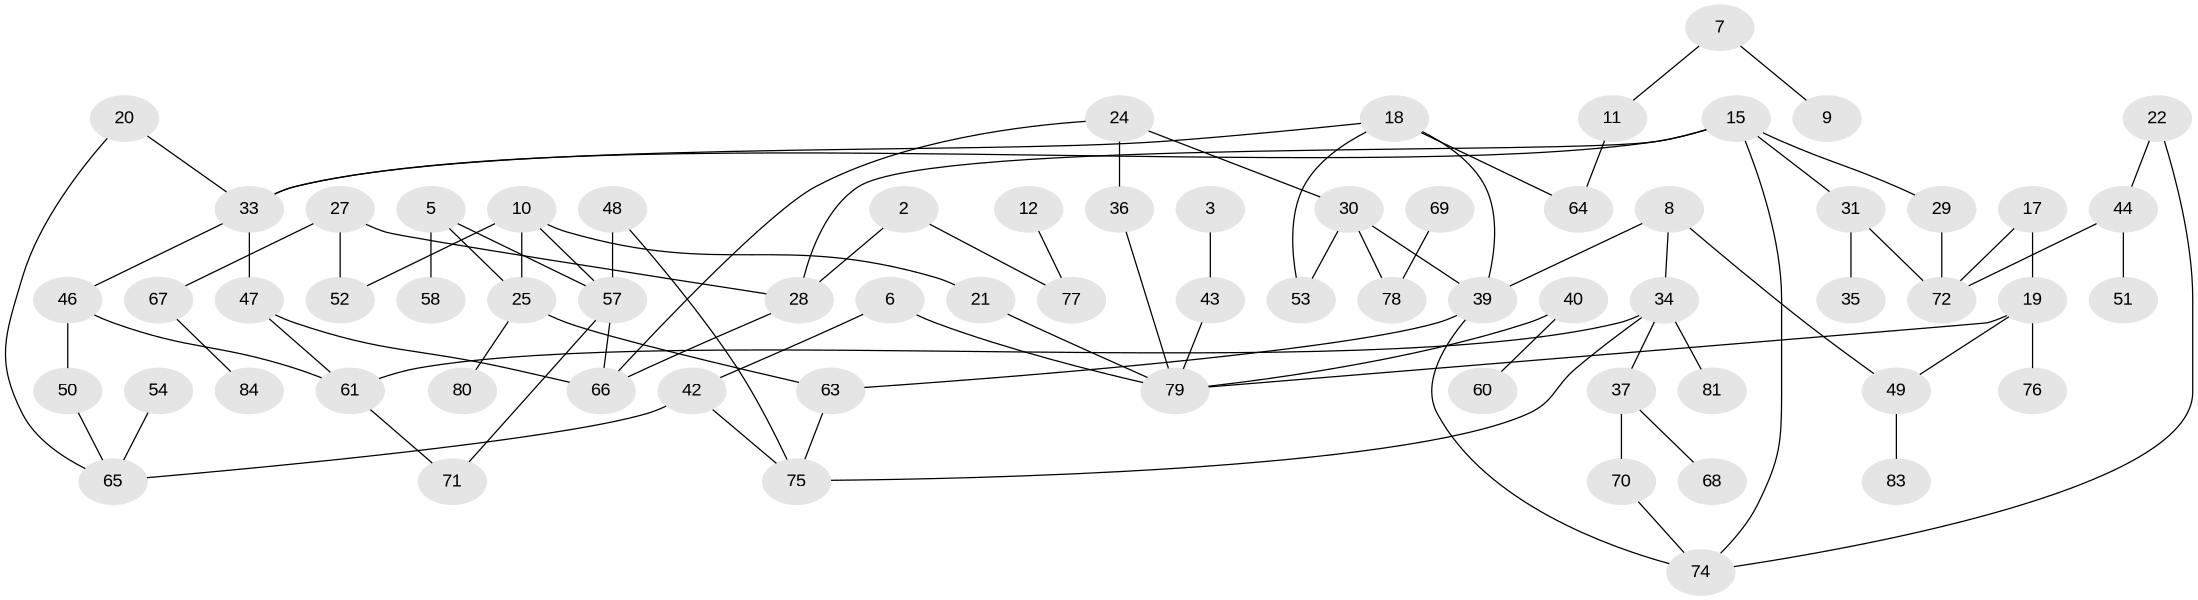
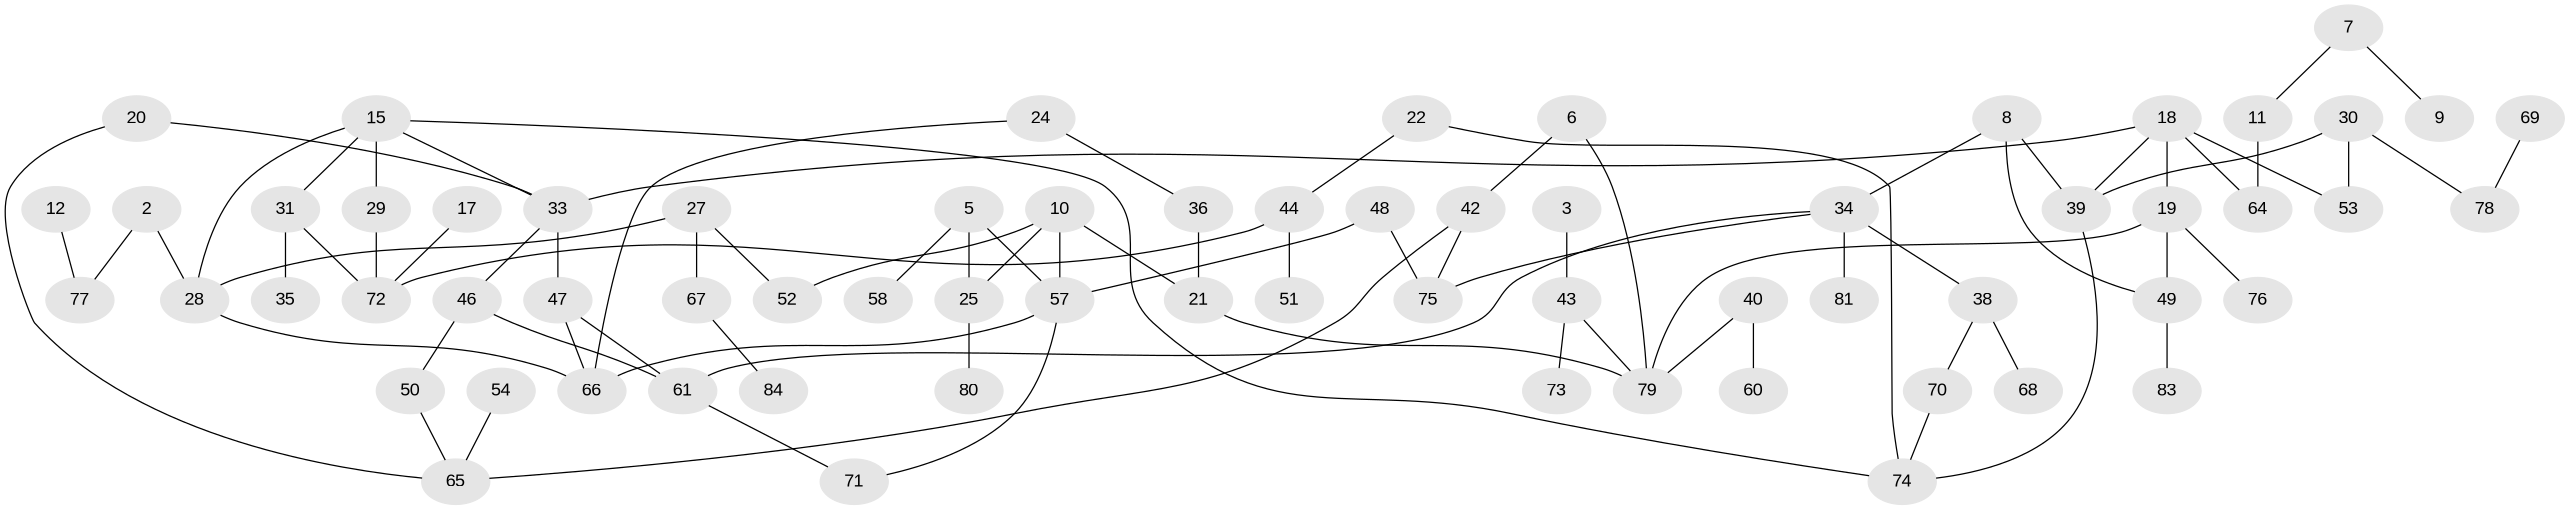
edge "24" -- "30": removed
edge "17" -- "19": now "18" -- "19"
edge "36" -- "79": now "36" -- "21"
node "63": removed
node "73": added
node "37": label "37" -> "38"
